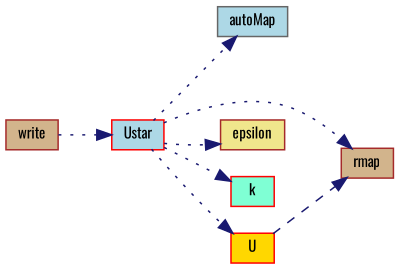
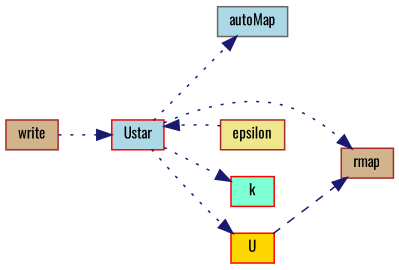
edge "Ustar" -> "epsilon": reversed
